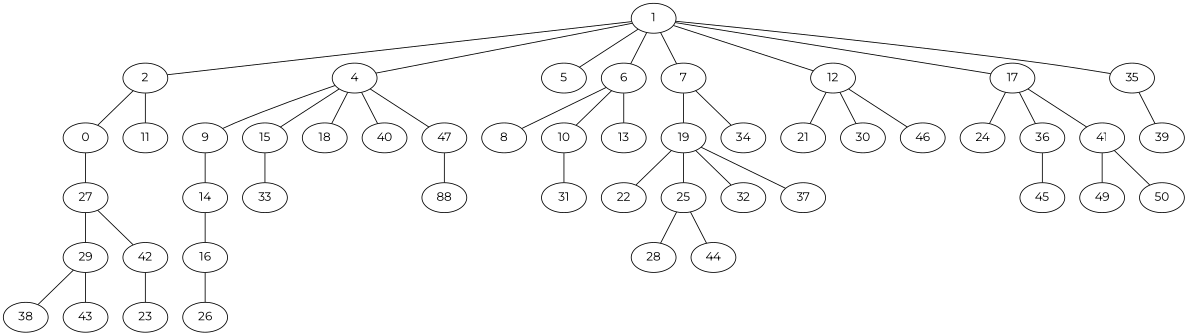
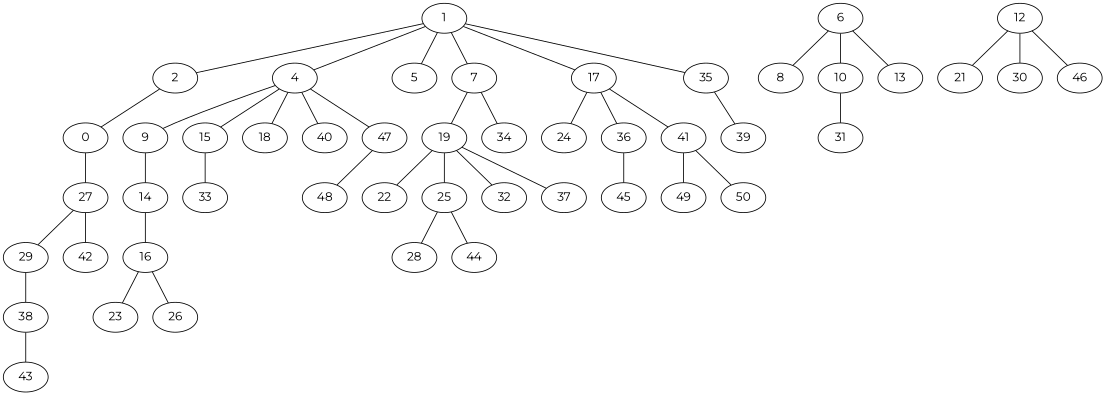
edge "1" -- "6": removed
edge "1" -- "12": removed
node "11": removed
node "88": label "88" -> "48"
edge "29" -- "43": now "38" -- "43"
edge "42" -- "23": now "16" -- "23"
